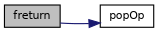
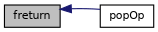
edge "freturn" -> "popOp": reversed
